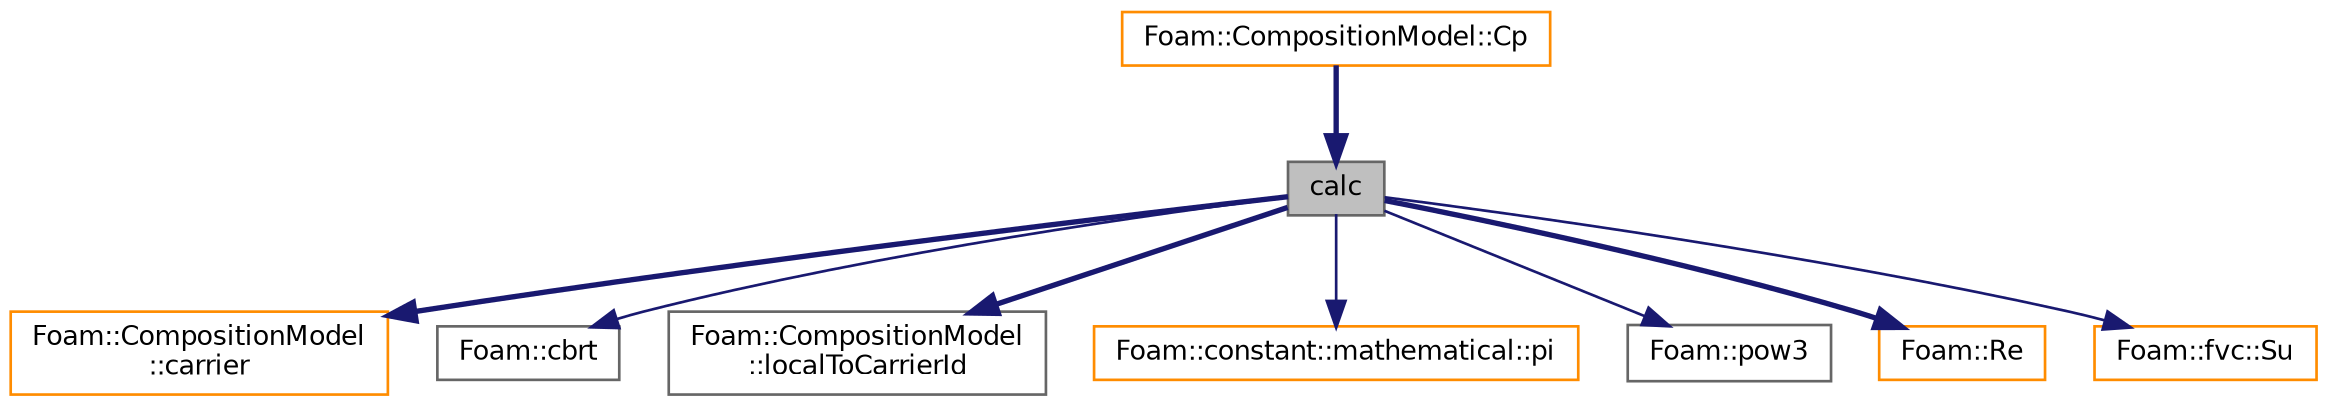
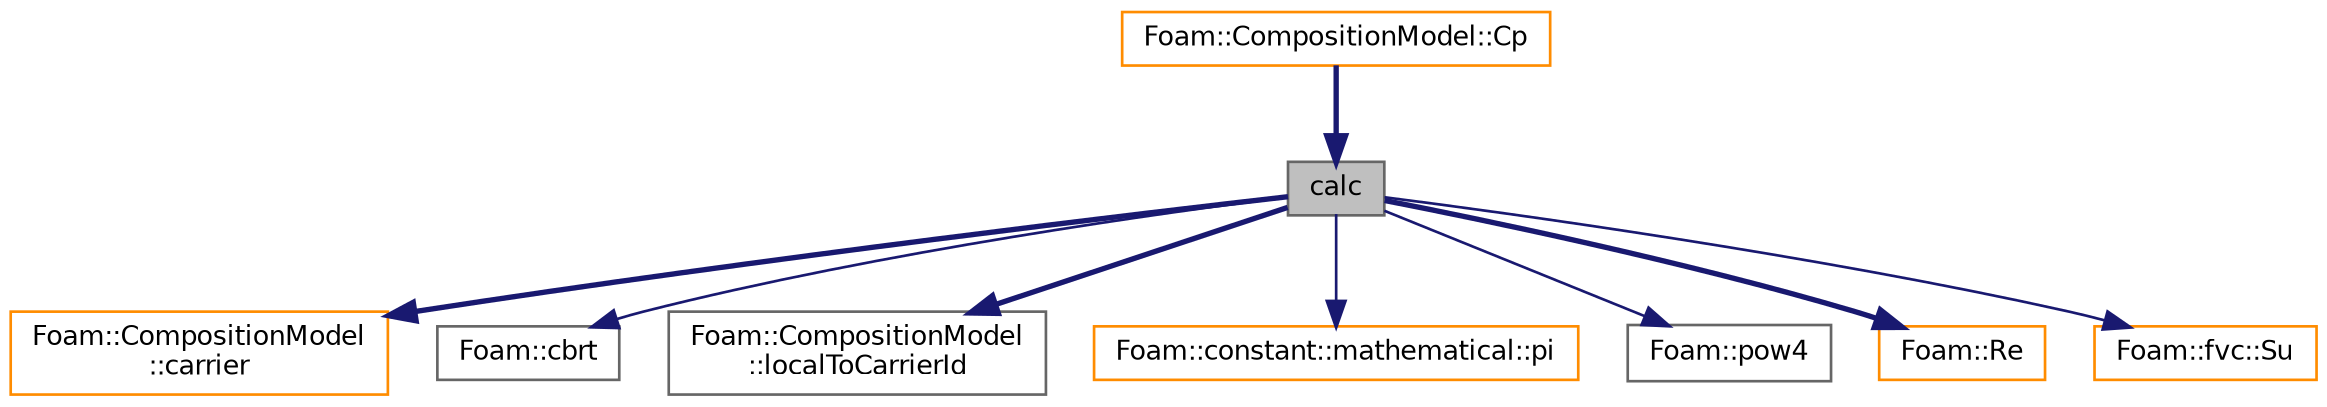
node "Foam::pow3": label "Foam::pow3" -> "Foam::pow4"
